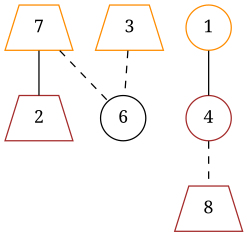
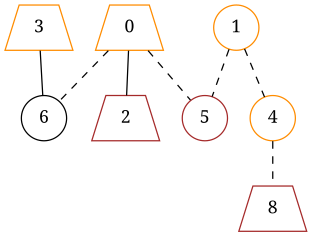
node "7": label "7" -> "0"
edge "3" -- "6": style dashed -> solid
edge "1" -- "4": style solid -> dashed
node "5": added
node "4": color brown -> darkorange
